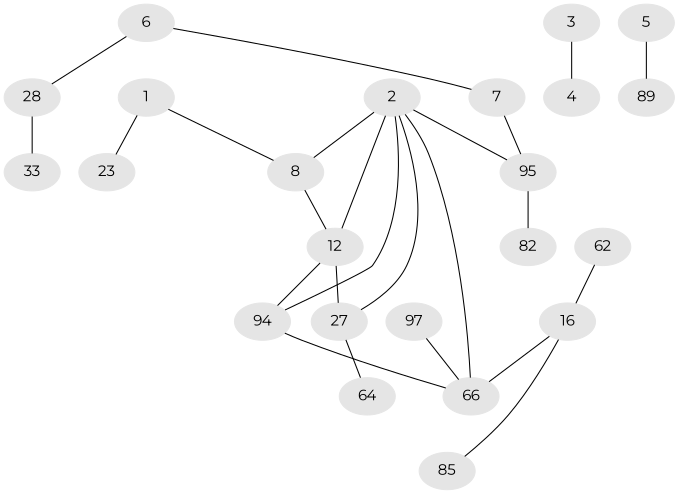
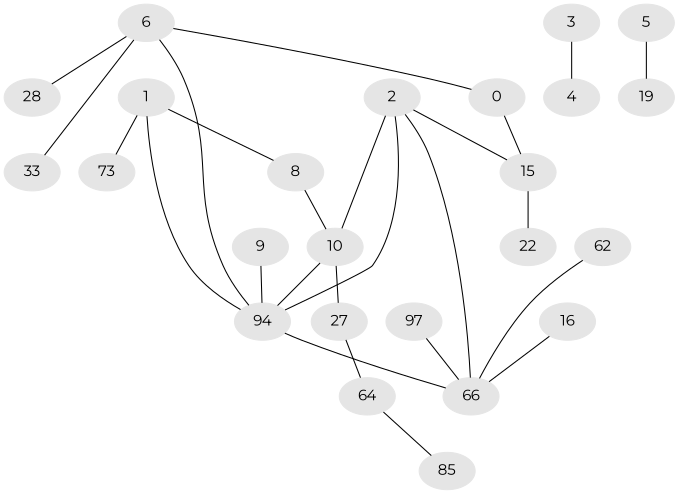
node "7": label "7" -> "0"
node "89": label "89" -> "19"
edge "28" -- "33": now "6" -- "33"
edge "2" -- "8": removed
node "23": label "23" -> "73"
node "95": label "95" -> "15"
edge "6" -- "94": added
edge "2" -- "27": removed
edge "1" -- "94": added
node "9": added
node "12": label "12" -> "10"
node "82": label "82" -> "22"
edge "62" -- "16": now "62" -- "66"
edge "16" -- "85": now "64" -- "85"
